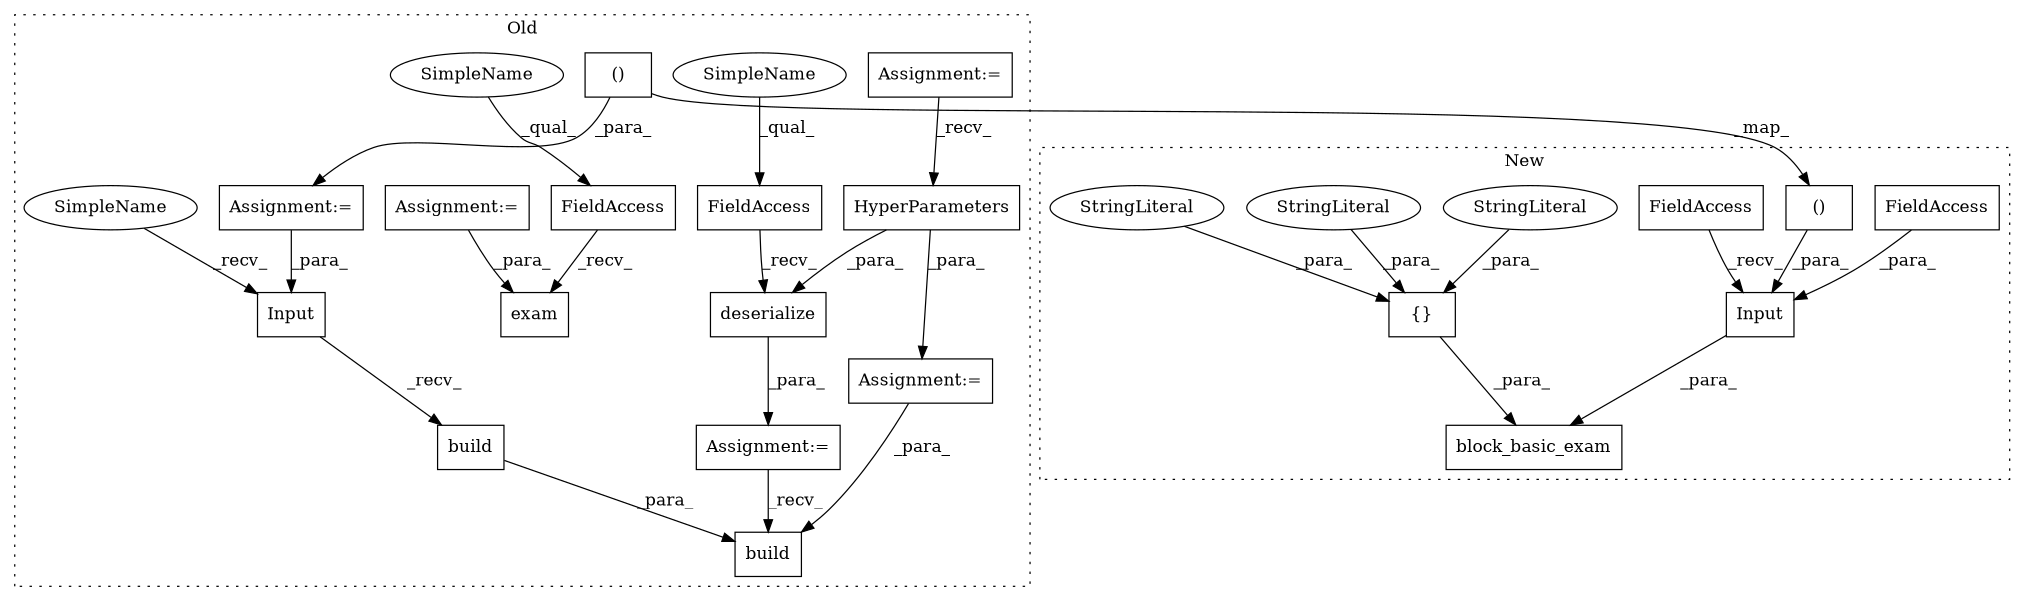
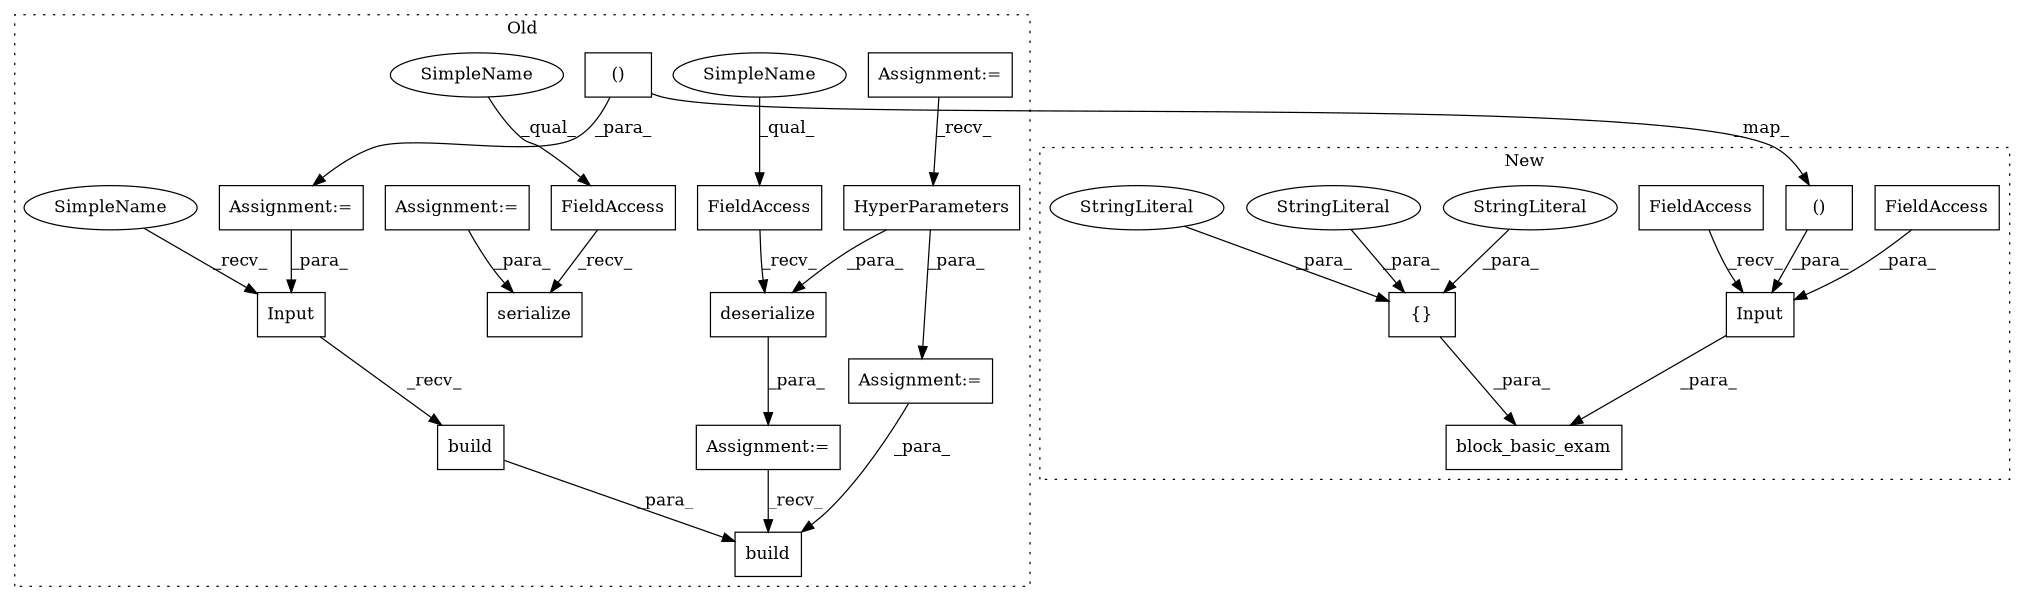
node "exam": label "exam" -> "serialize"
